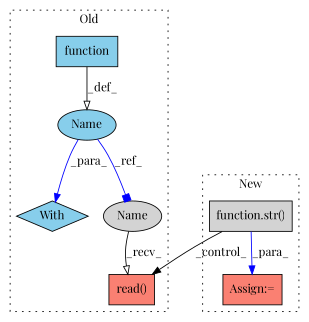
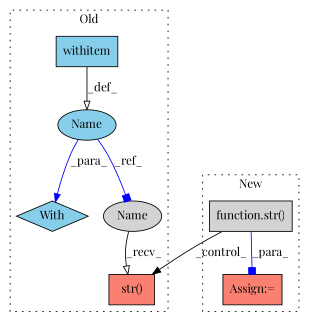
node "function": label "function" -> "withitem"
edge "function.str()" -> "Assign:=": arrowhead normal -> box
node "read()": label "read()" -> "str()"
